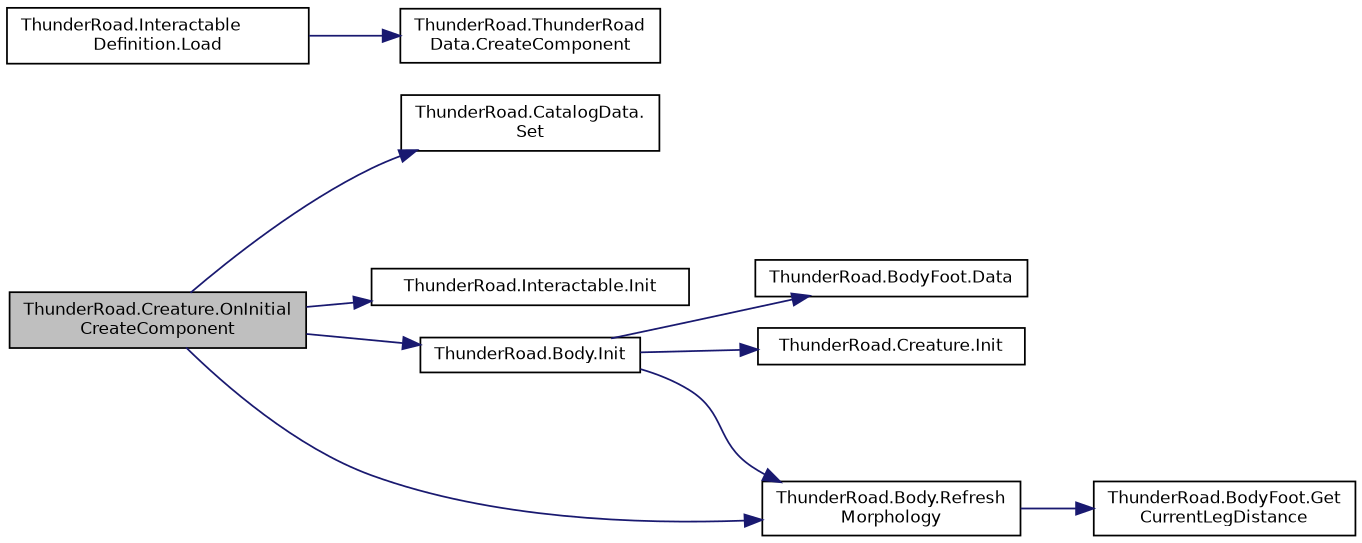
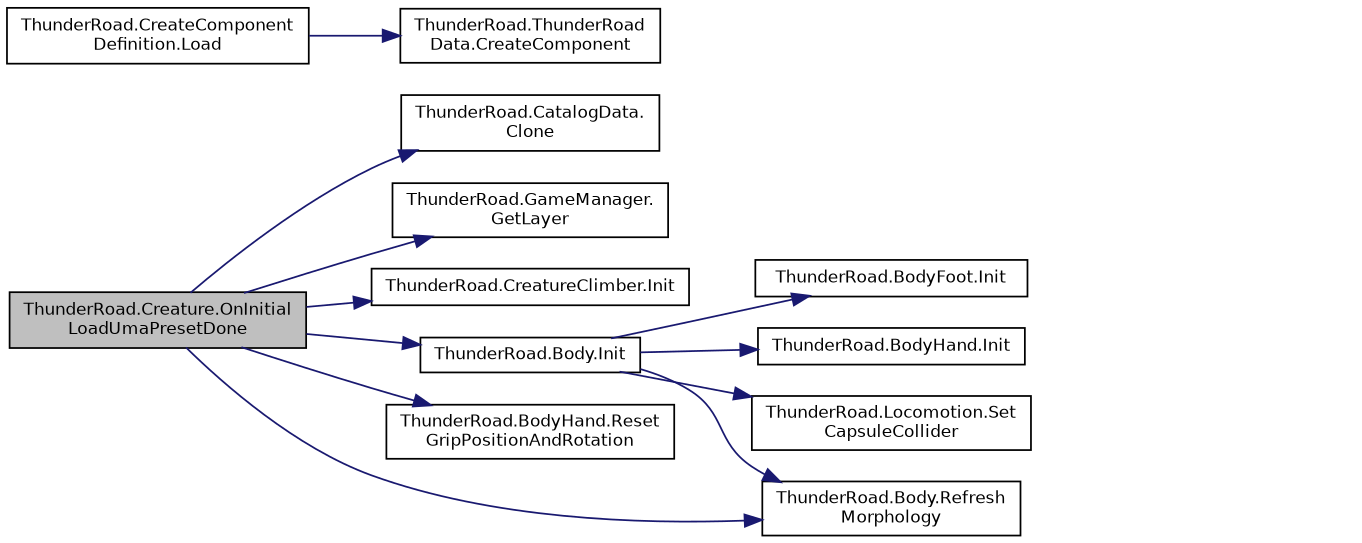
node "ThunderRoad.Interactable Definition.Load": label "ThunderRoad.Interactable Definition.Load" -> "ThunderRoad.CreateComponent Definition.Load"
node "ThunderRoad.CatalogData. Set": label "ThunderRoad.CatalogData. Set" -> "ThunderRoad.CatalogData. Clone"
node "ThunderRoad.GameManager. GetLayer": added
node "ThunderRoad.BodyFoot.Data": label "ThunderRoad.BodyFoot.Data" -> "ThunderRoad.BodyFoot.Init"
node "ThunderRoad.Interactable.Init": label "ThunderRoad.Interactable.Init" -> "ThunderRoad.CreatureClimber.Init"
node "ThunderRoad.Creature.OnInitial CreateComponent": label "ThunderRoad.Creature.OnInitial CreateComponent" -> "ThunderRoad.Creature.OnInitial LoadUmaPresetDone"
node "ThunderRoad.Creature.Init": label "ThunderRoad.Creature.Init" -> "ThunderRoad.BodyHand.Init"
node "ThunderRoad.Locomotion.Set CapsuleCollider": added
node "ThunderRoad.BodyHand.Reset GripPositionAndRotation": added
node "ThunderRoad.BodyFoot.Get CurrentLegDistance": removed
